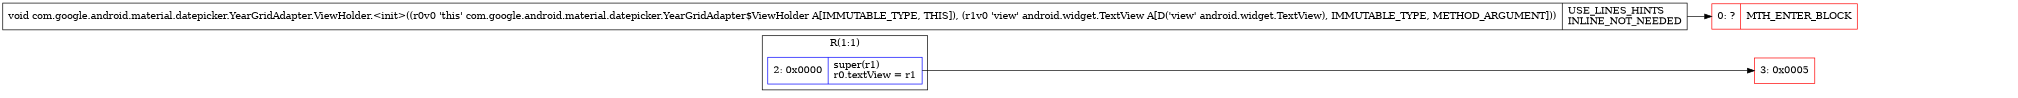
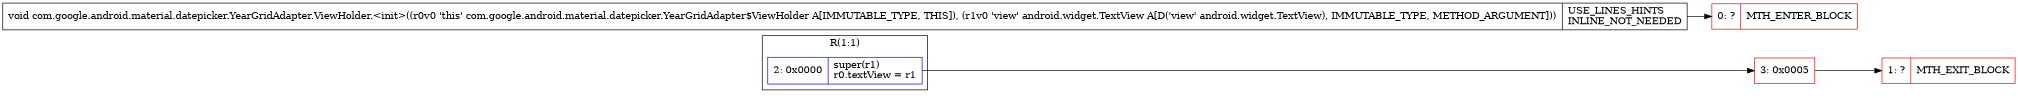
node "1: ?": added
